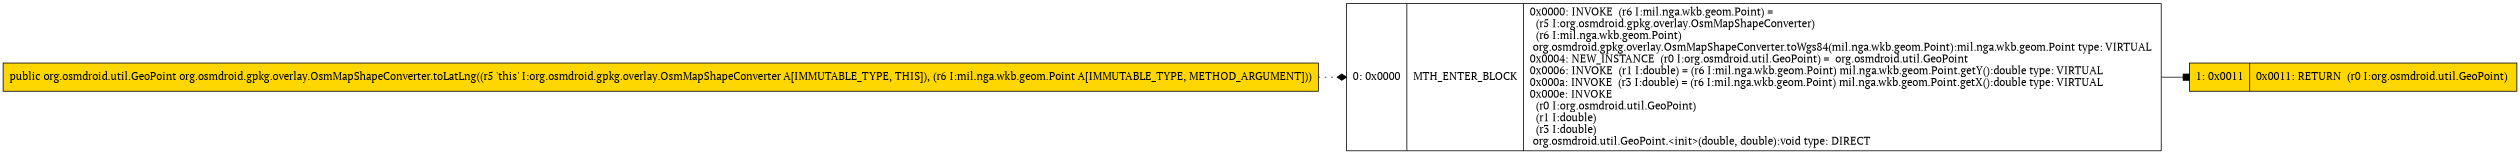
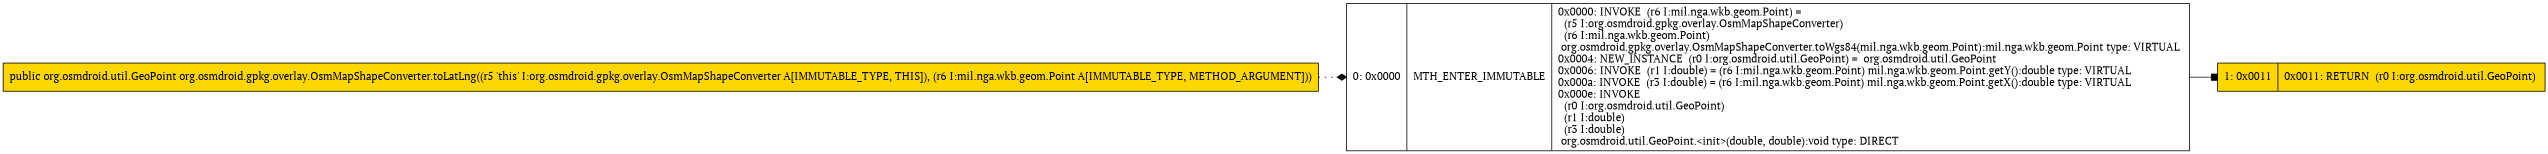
node "0: 0x0000": text "MTH_ENTER_BLOCK" -> "MTH_ENTER_IMMUTABLE"
